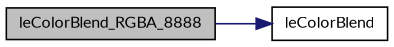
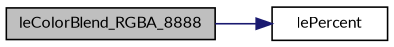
node "leColorBlend": label "leColorBlend" -> "lePercent"
